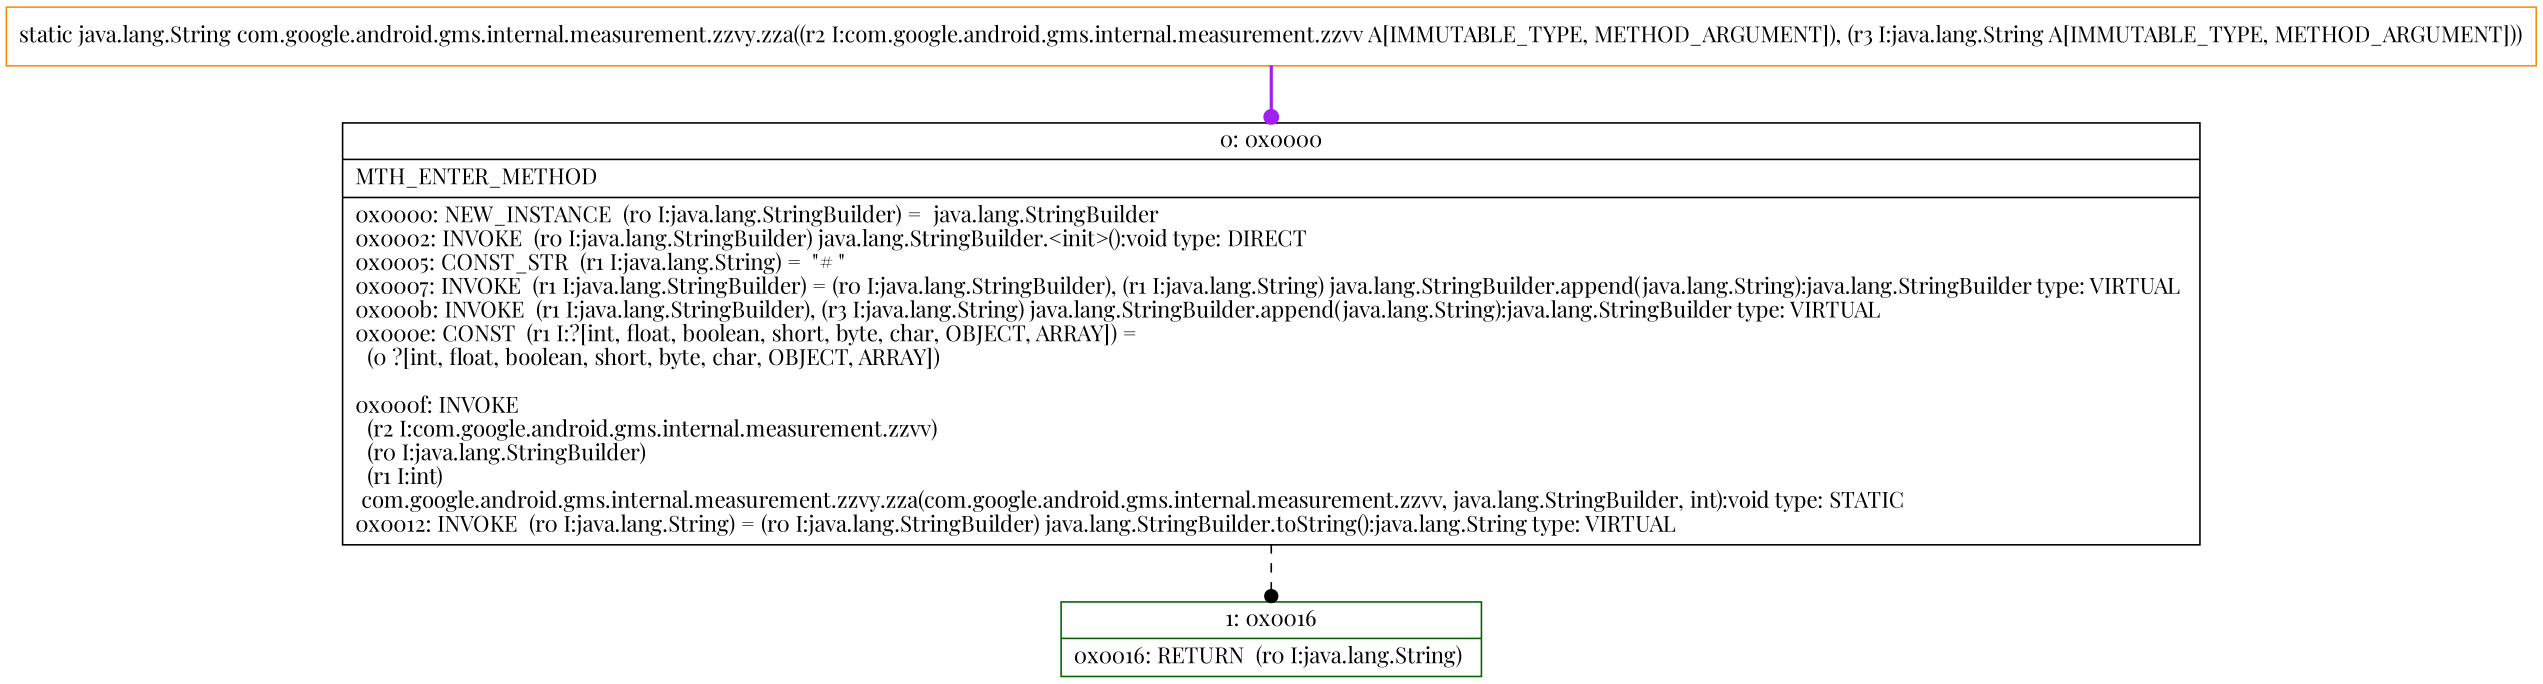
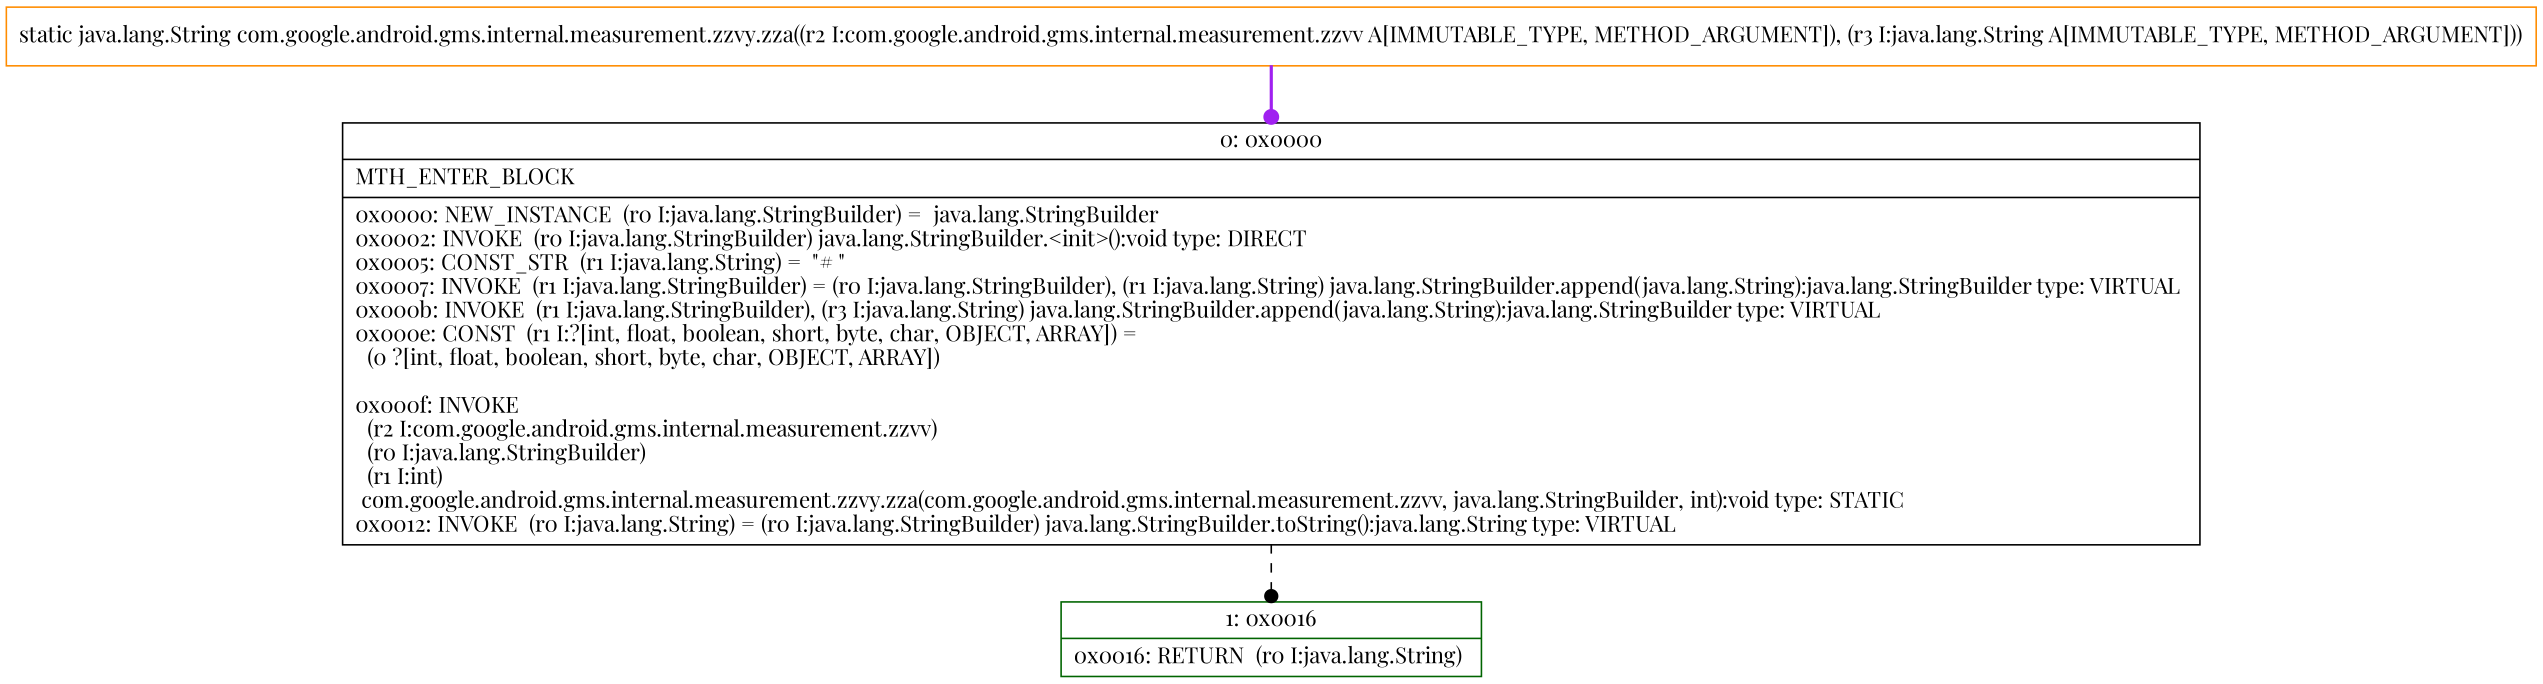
node "0: 0x0000": text "MTH_ENTER_METHOD" -> "MTH_ENTER_BLOCK"
